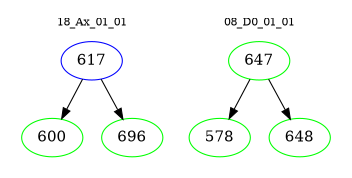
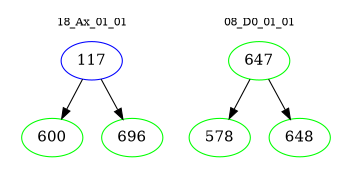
node "617": label "617" -> "117"
